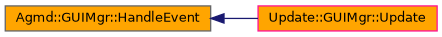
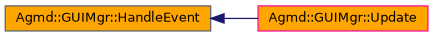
node "Update::GUIMgr::Update": label "Update::GUIMgr::Update" -> "Agmd::GUIMgr::Update"
